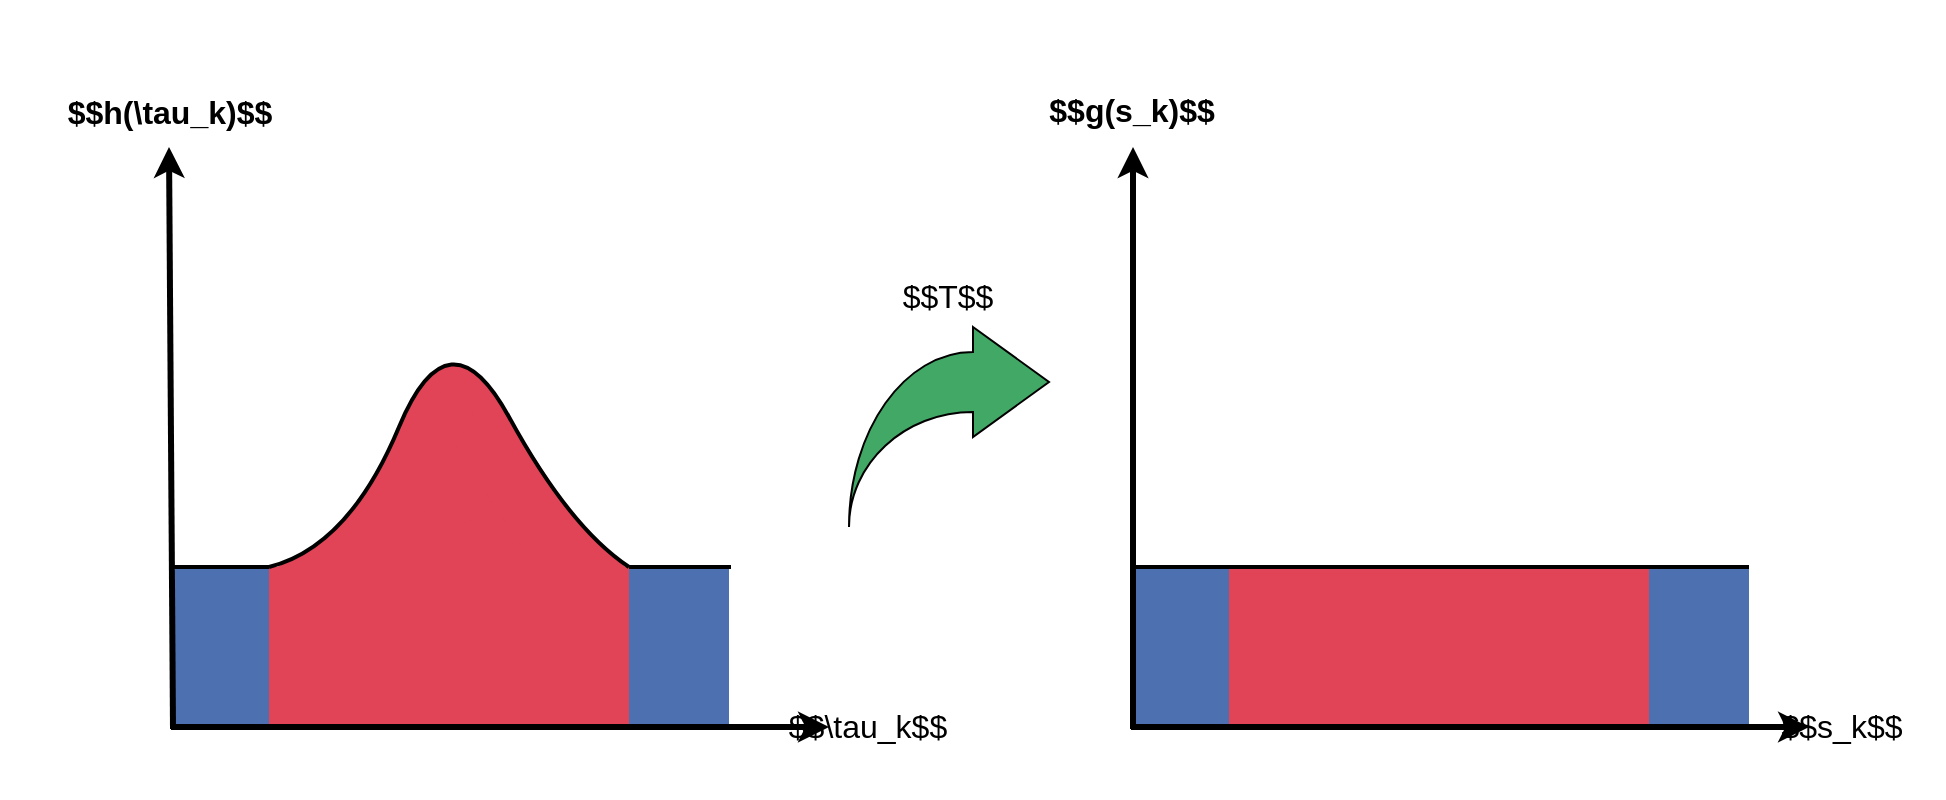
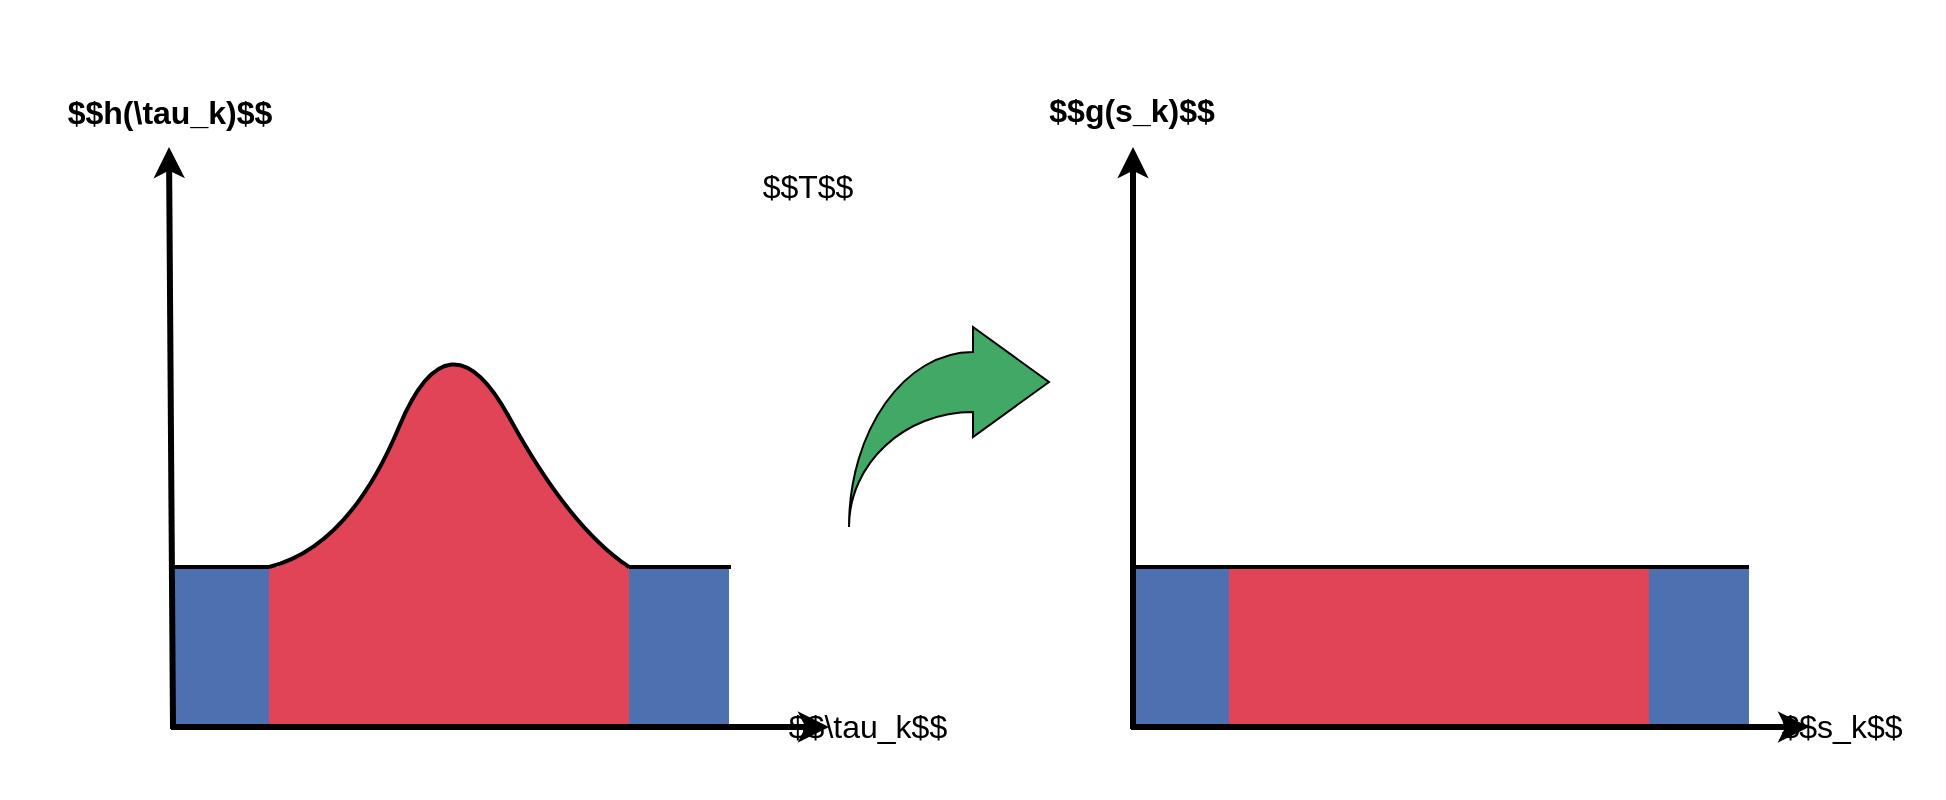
node "$$T$$": moved (949, 297) -> (809, 187)
